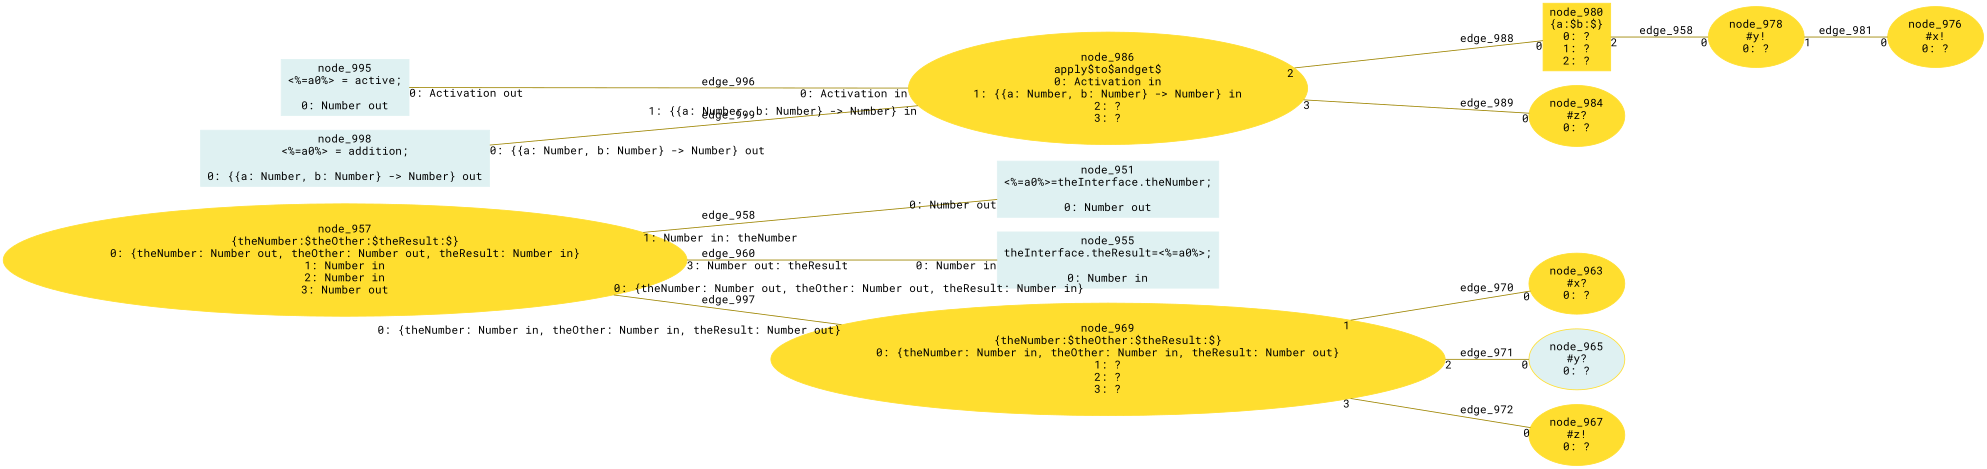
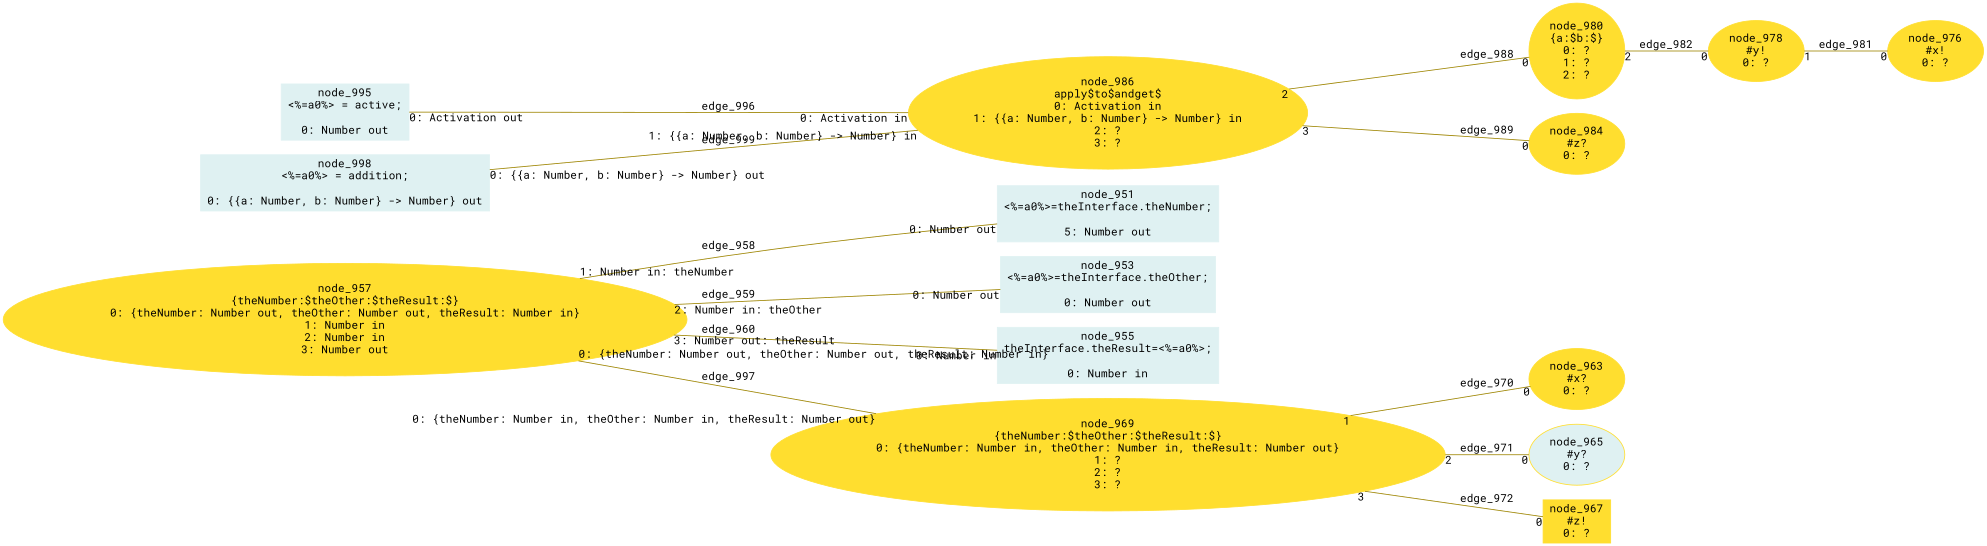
edge "node_980 {a:$b:$} 0: ? 1: ? 2: ?" -- "node_978 #y! 0: ?": label "edge_958" -> "edge_982"
node "node_980 {a:$b:$} 0: ? 1: ? 2: ?": shape box -> ellipse
node "node_951 <%=a0%>=theInterface.theNumber; 0: Number out": label "node_951 <%=a0%>=theInterface.theNumber; 0: Number out" -> "node_951 <%=a0%>=theInterface.theNumber; 5: Number out"
node "node_953 <%=a0%>=theInterface.theOther; 0: Number out": added
node "node_967 #z! 0: ?": shape ellipse -> box
